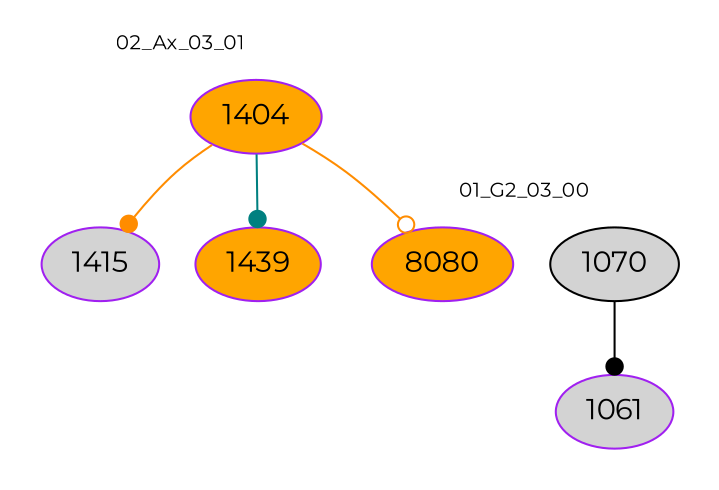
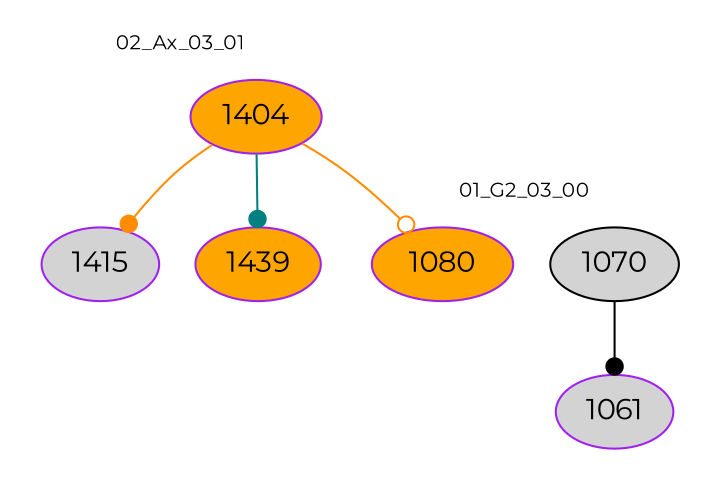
node "8080": label "8080" -> "1080"
